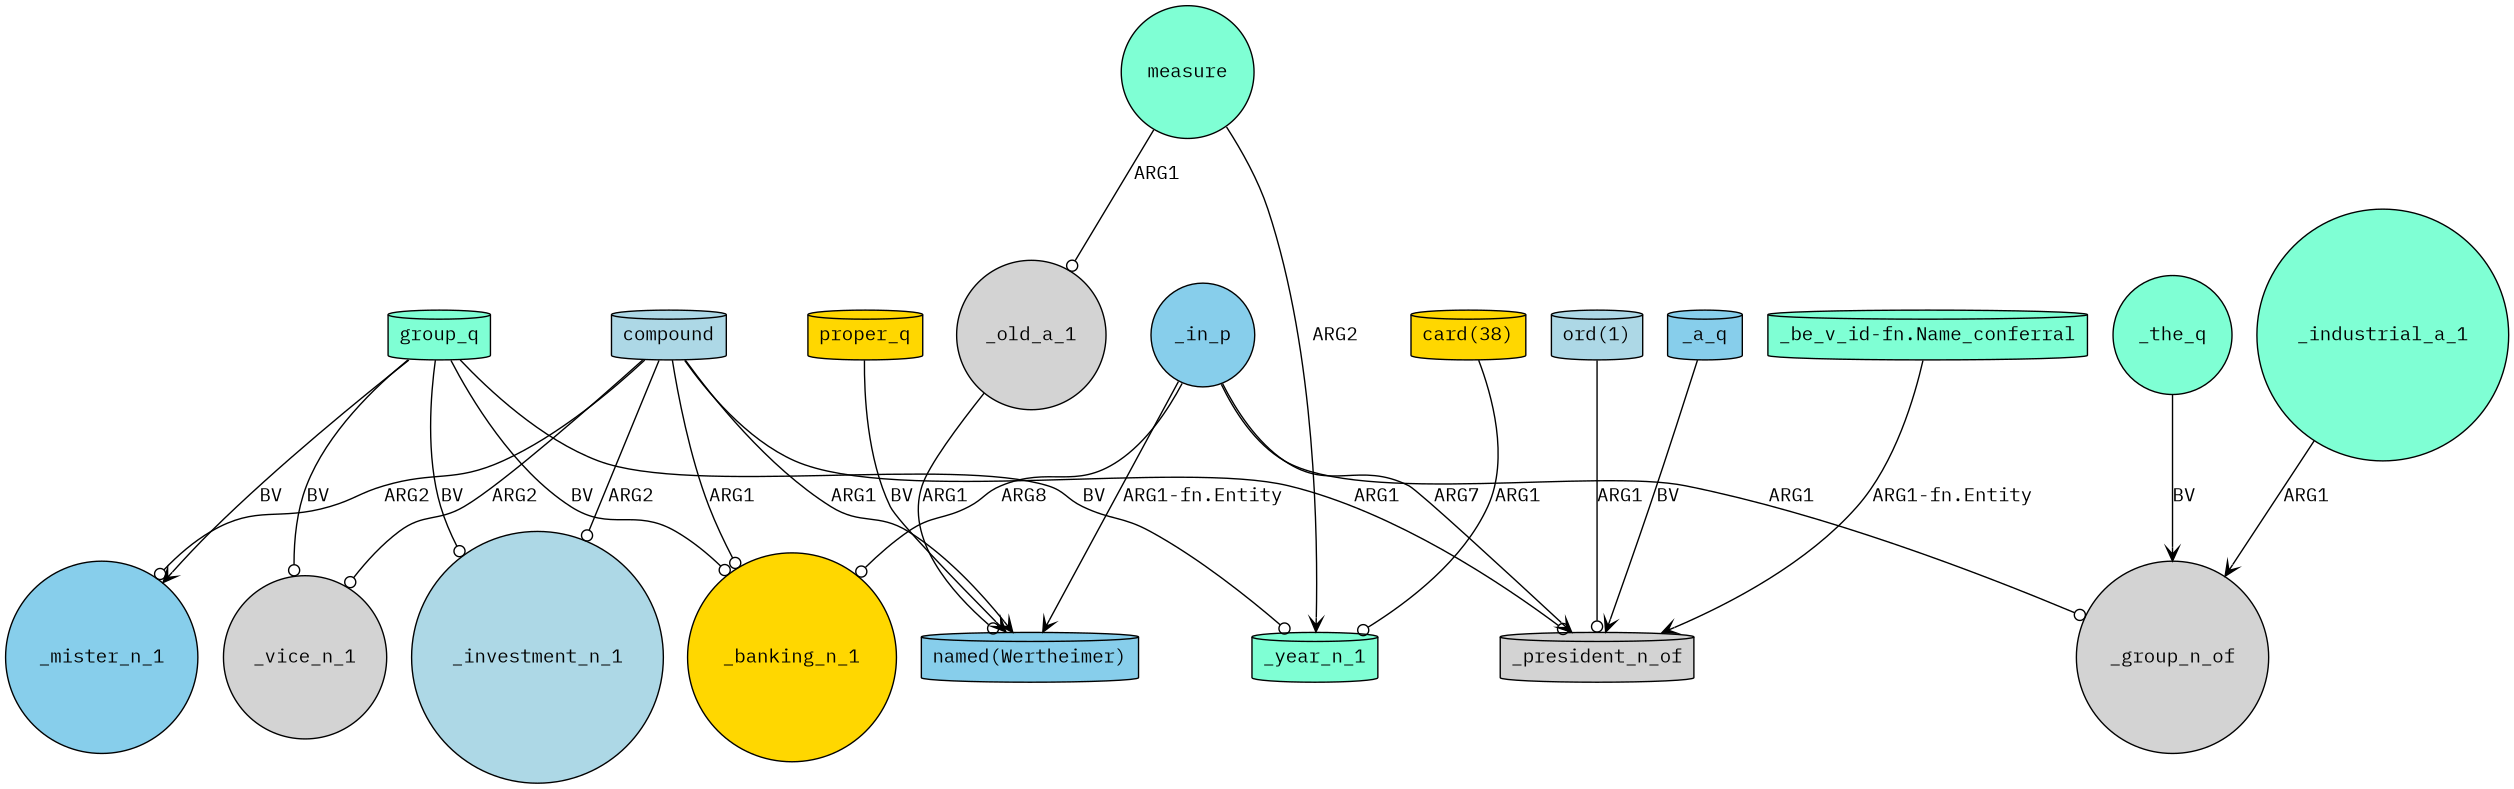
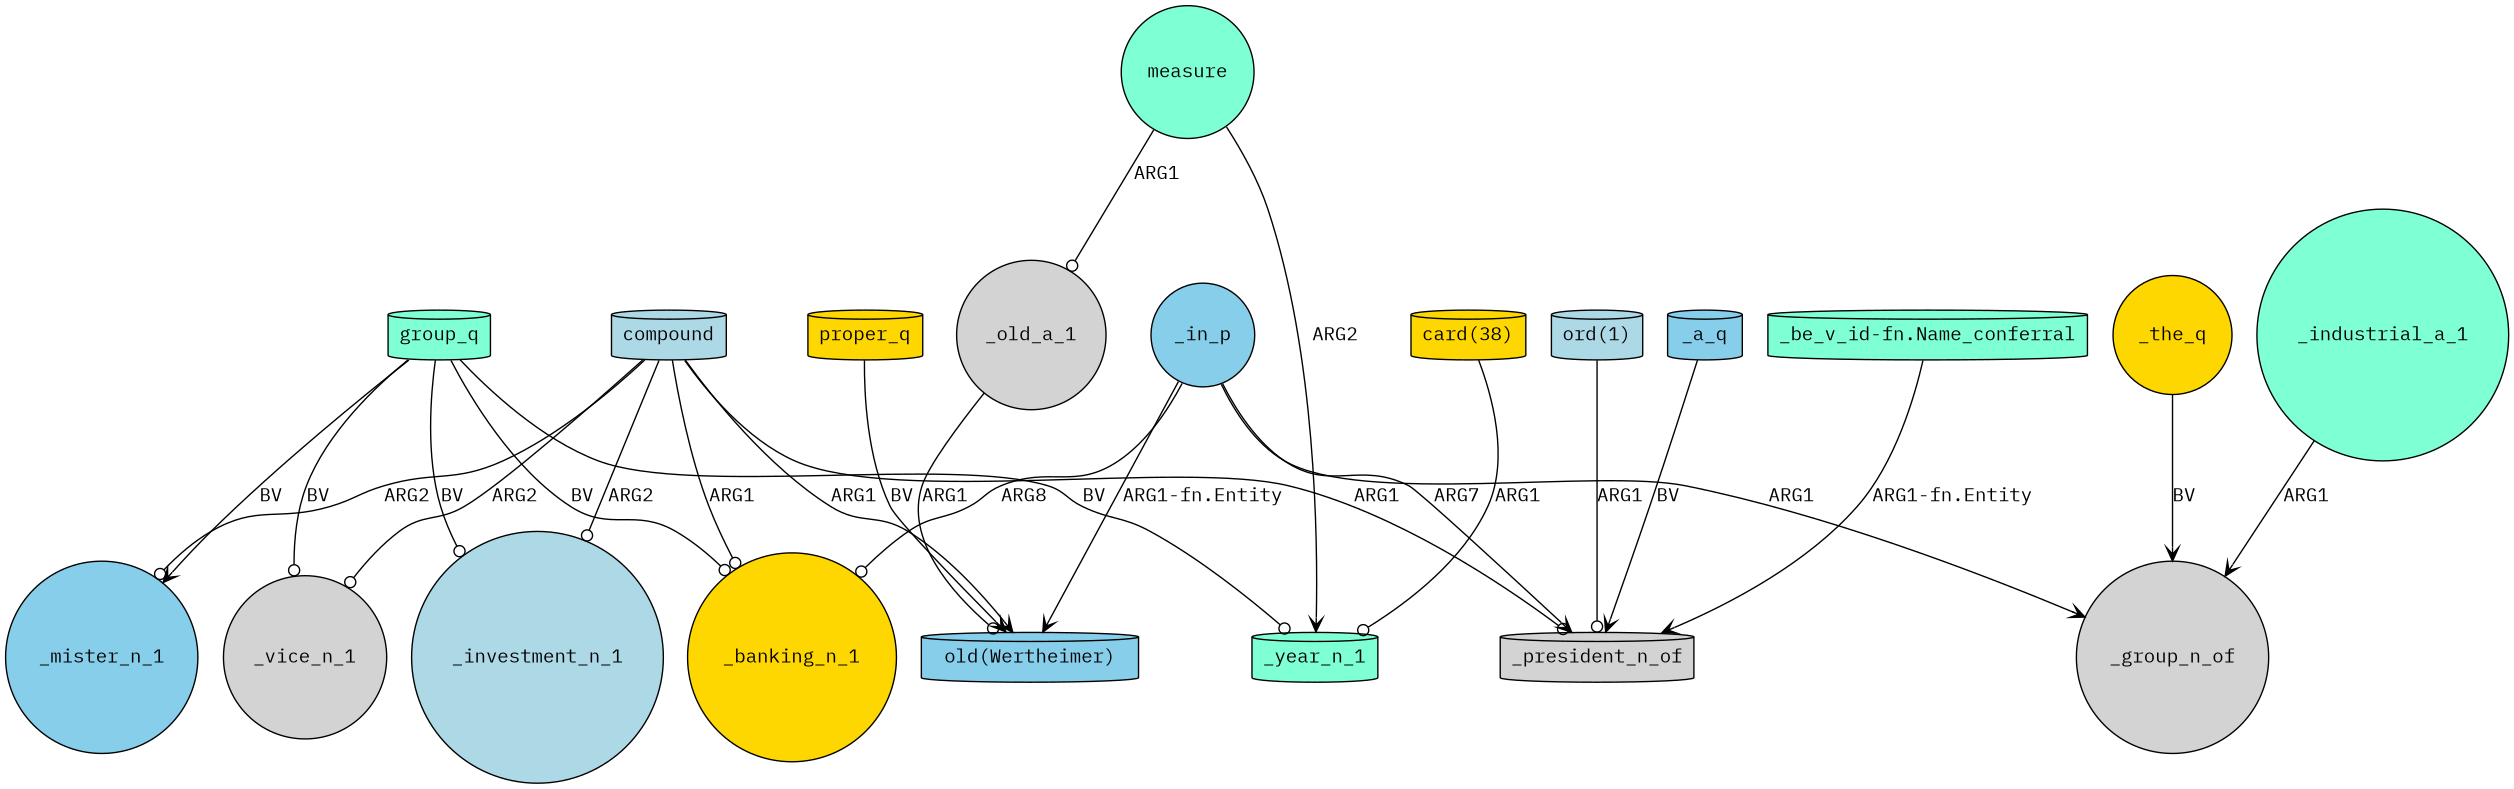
node "_the_q": fillcolor aquamarine -> gold
edge "_in_p" -> "_group_n_of": arrowhead odot -> vee
node "named(Wertheimer)": label "named(Wertheimer)" -> "old(Wertheimer)"
